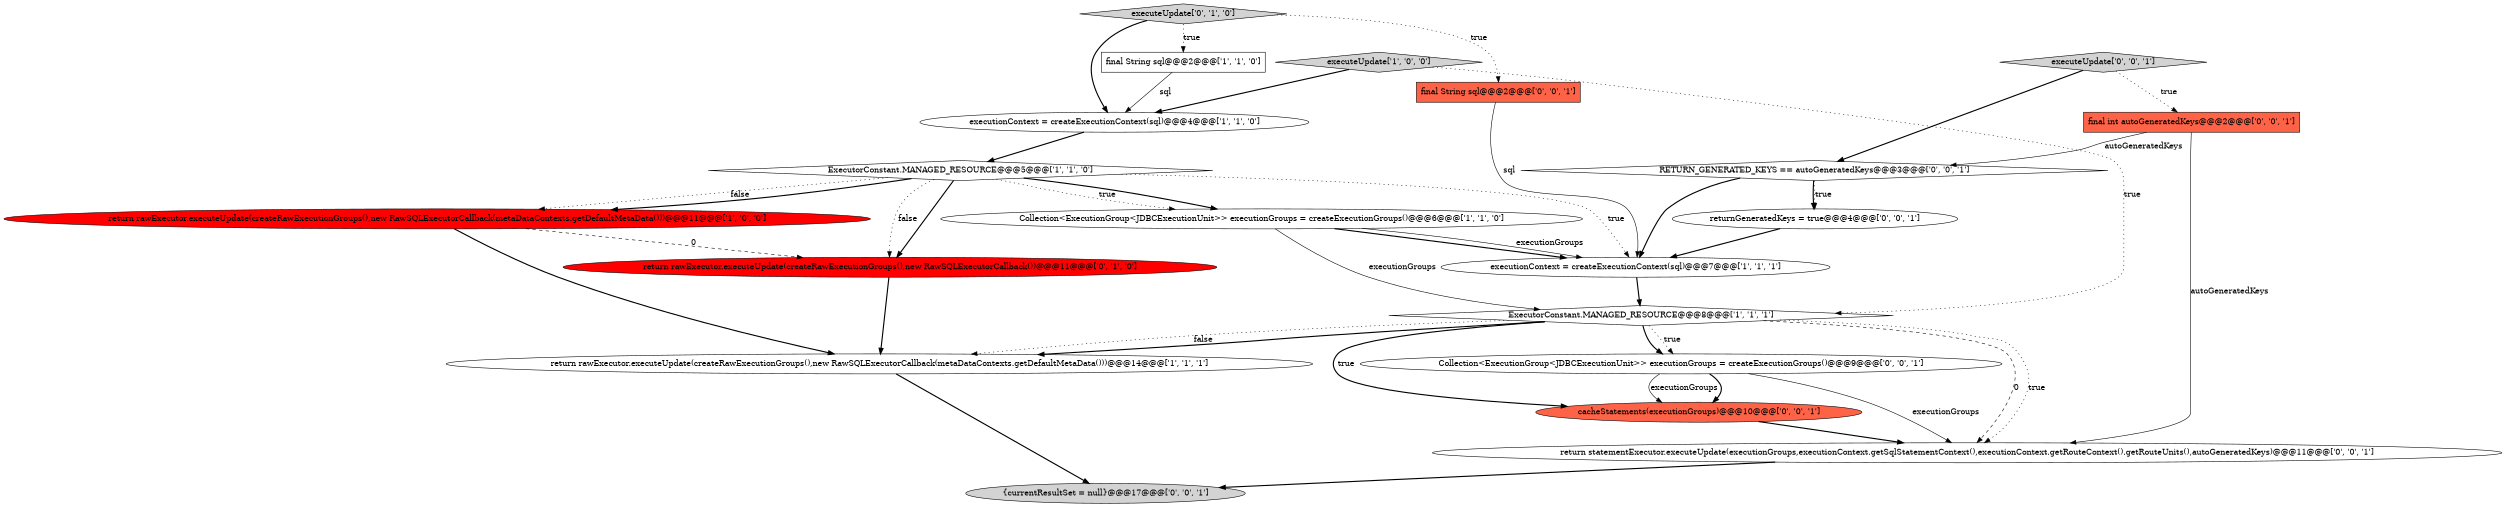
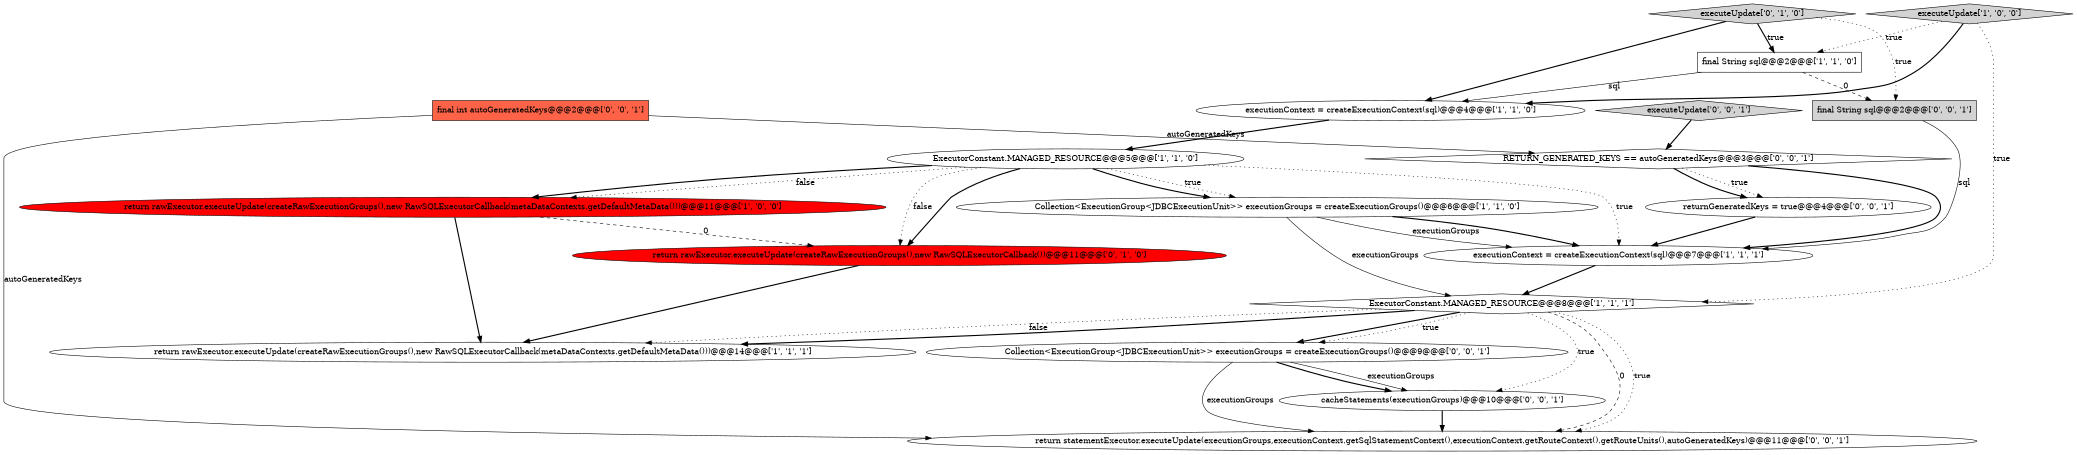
edge "executeUpdate['0', '1', '0']" -> "final String sql@@@2@@@['1', '1', '0']": style dotted -> bold
edge "executeUpdate['1', '0', '0']" -> "final String sql@@@2@@@['1', '1', '0']": added, label "true"
edge "final String sql@@@2@@@['1', '1', '0']" -> "final String sql@@@2@@@['0', '0', '1']": added, label "0"
edge "executeUpdate['0', '0', '1']" -> "final int autoGeneratedKeys@@@2@@@['0', '0', '1']": removed, label "true"
node "final String sql@@@2@@@['0', '0', '1']": fillcolor tomato -> lightgray
node "ExecutorConstant.MANAGED_RESOURCE@@@5@@@['1', '1', '0']": shape diamond -> ellipse
edge "ExecutorConstant.MANAGED_RESOURCE@@@8@@@['1', '1', '1']" -> "cacheStatements(executionGroups)@@@10@@@['0', '0', '1']": style bold -> dotted
node "cacheStatements(executionGroups)@@@10@@@['0', '0', '1']": fillcolor tomato -> white
node "{currentResultSet = null}@@@17@@@['0', '0', '1']": removed
